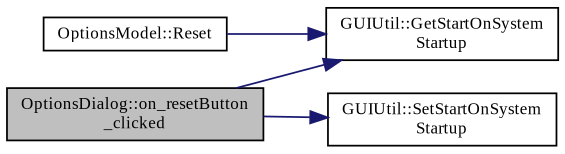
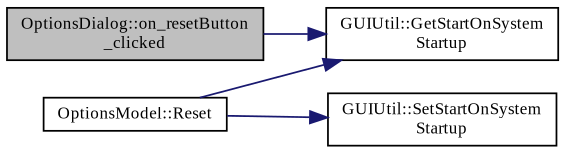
edge "OptionsDialog::on_resetButton _clicked" -> "GUIUtil::SetStartOnSystem Startup": now "OptionsModel::Reset" -> "GUIUtil::SetStartOnSystem Startup"
